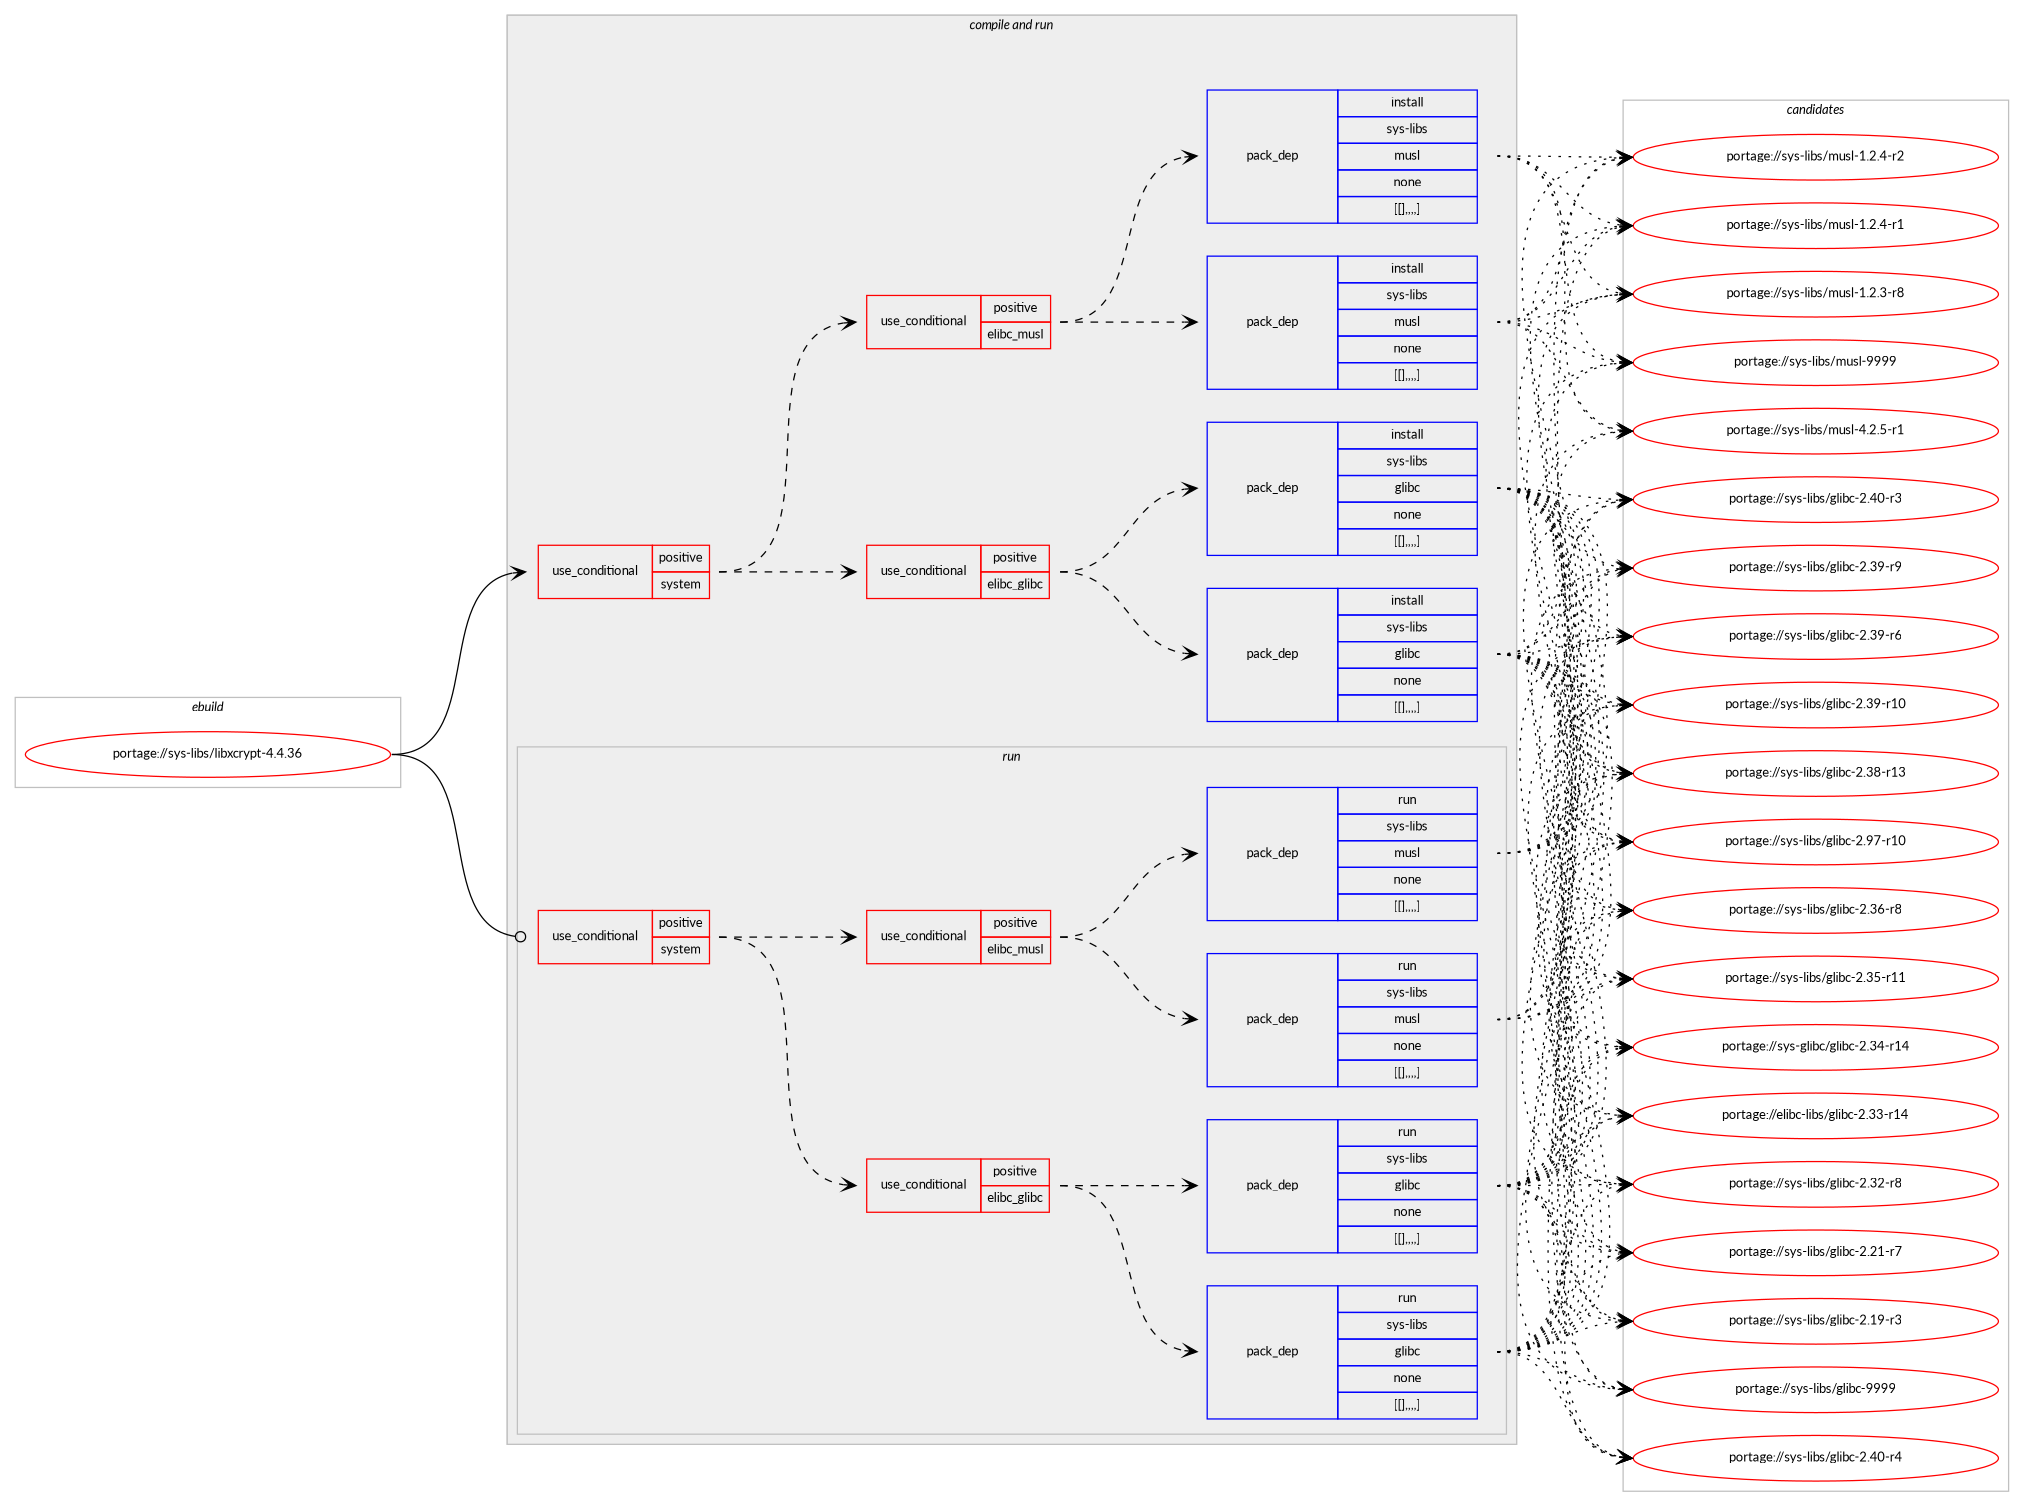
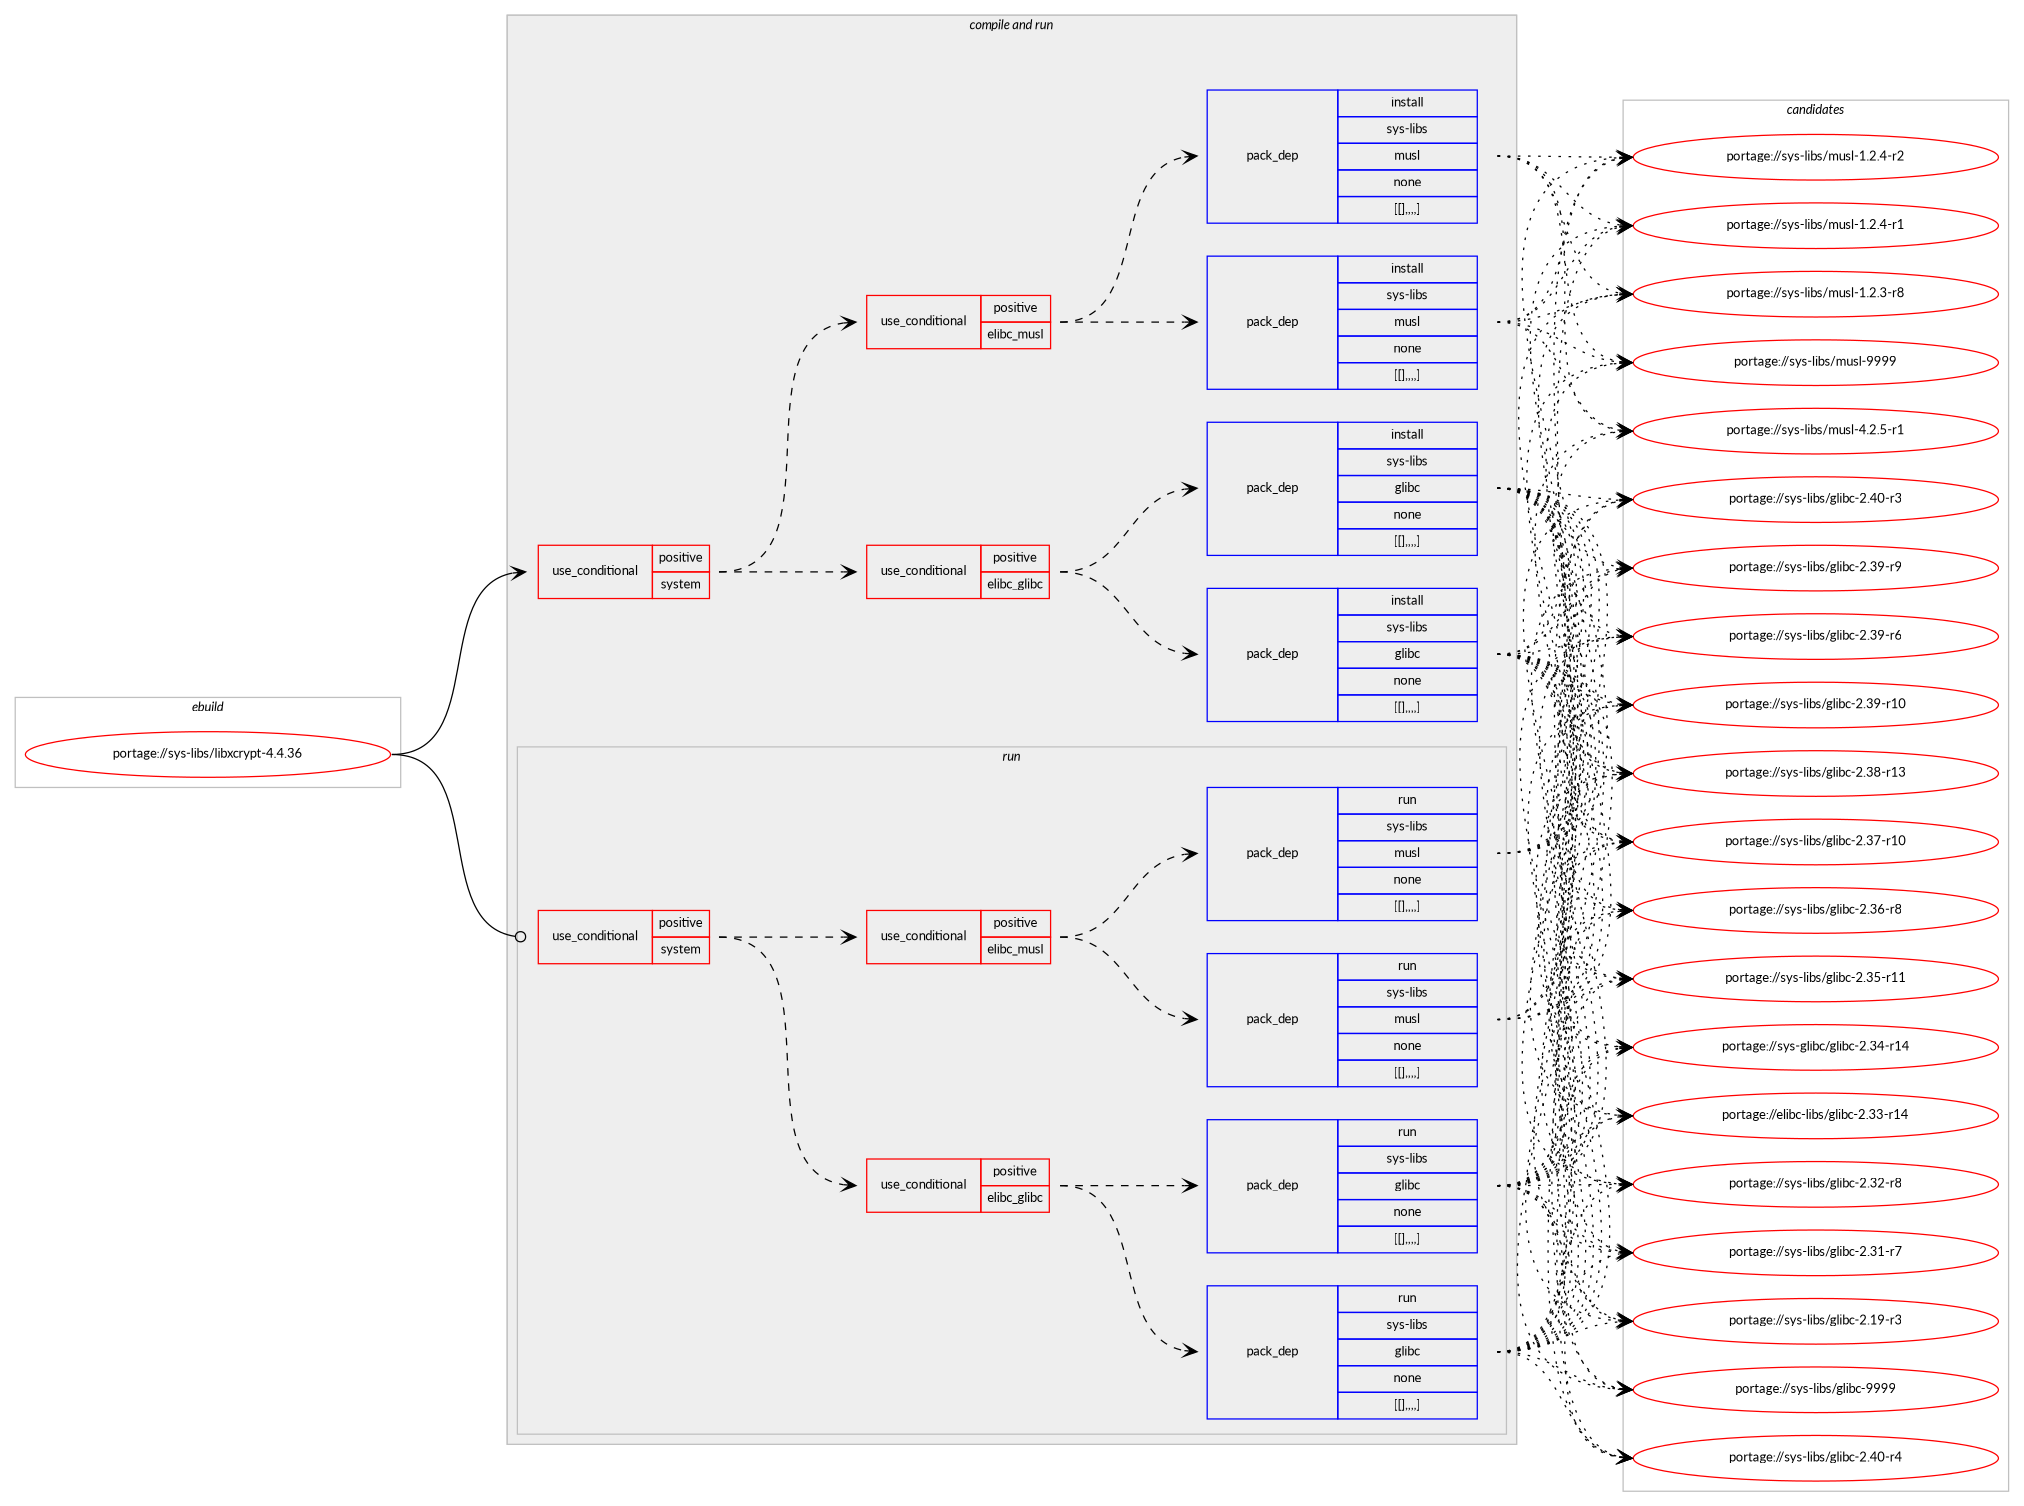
node "portage://sys-libs/glibc-2.97-r10": label "portage://sys-libs/glibc-2.97-r10" -> "portage://sys-libs/glibc-2.37-r10"
node "portage://sys-libs/glibc-2.21-r7": label "portage://sys-libs/glibc-2.21-r7" -> "portage://sys-libs/glibc-2.31-r7"
